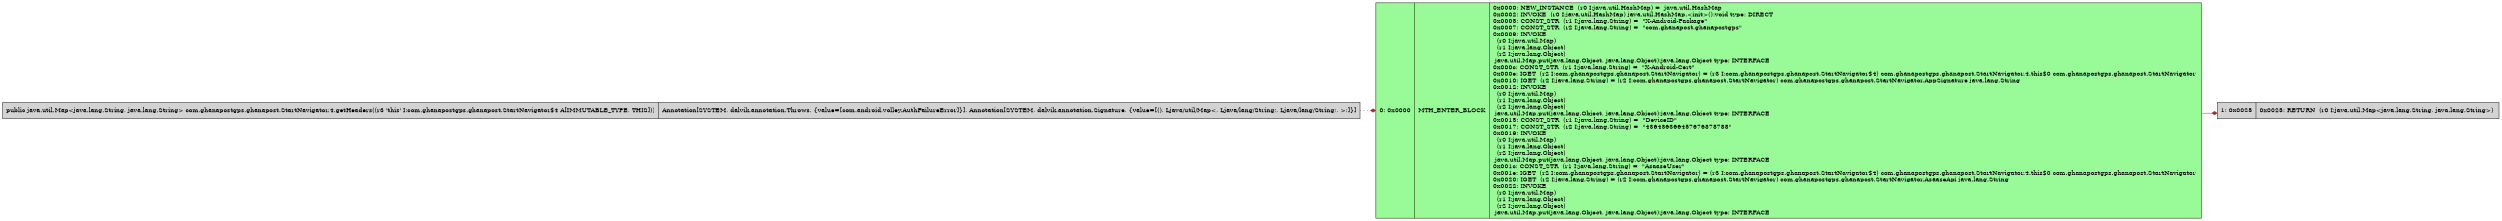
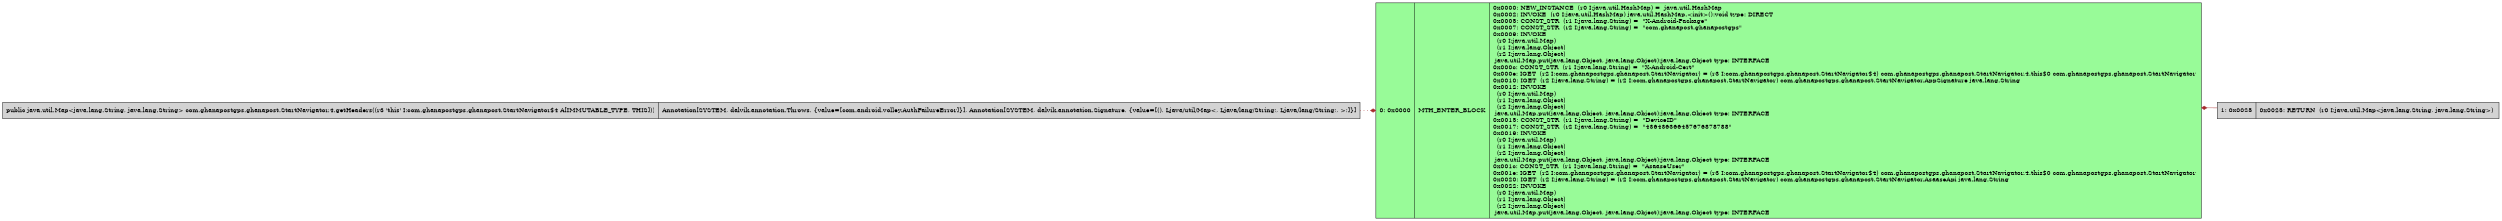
edge "0: 0x0000" -> "1: 0x0025": reversed
